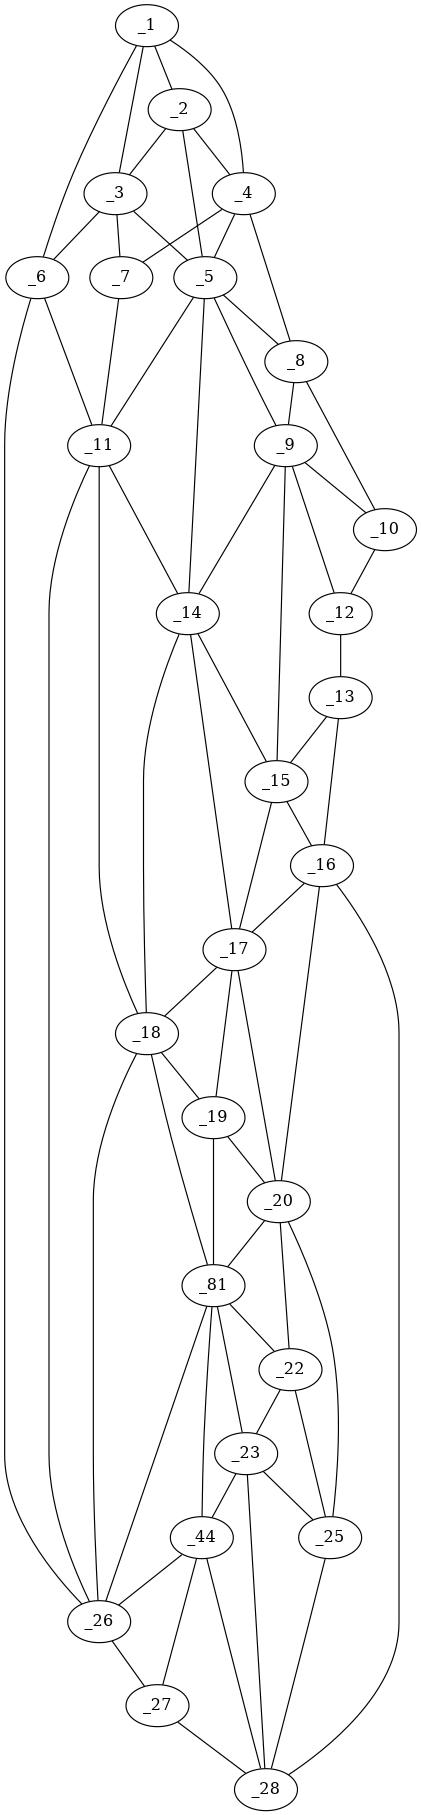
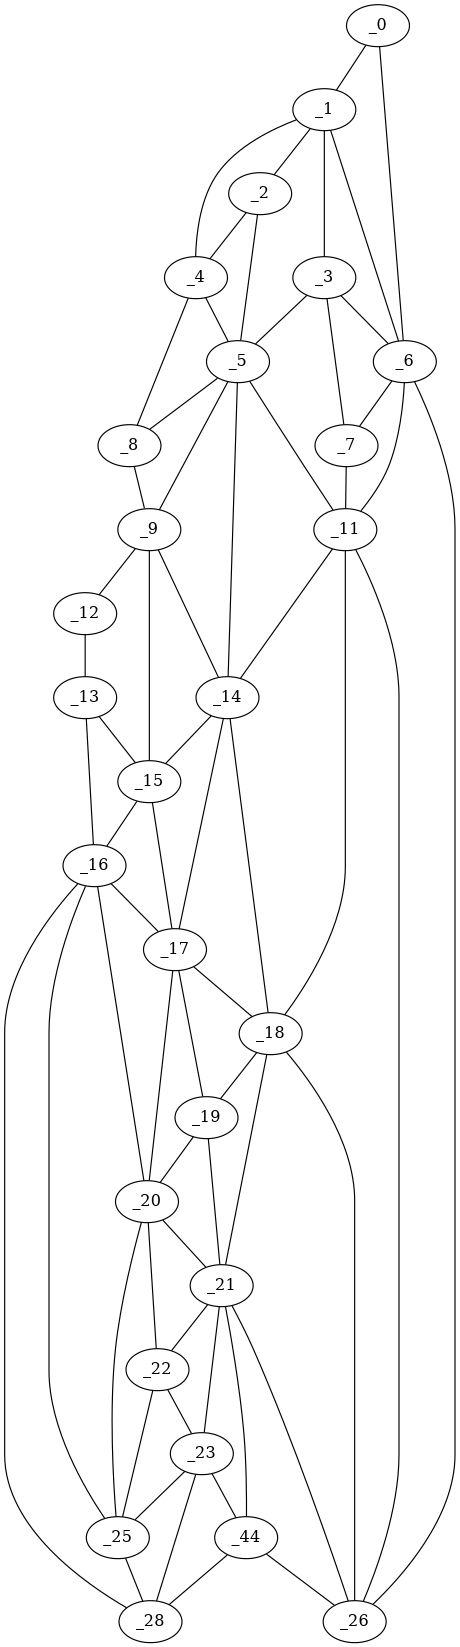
node "_0": added
edge "_2" -- "_3": removed
edge "_4" -- "_7": now "_6" -- "_7"
node "_10": removed
edge "_16" -- "_25": added
node "_81": label "_81" -> "_21"
node "_27": removed
